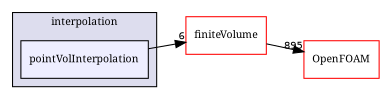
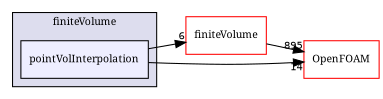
cluster "interpolation": label "interpolation" -> "finiteVolume"
edge "pointVolInterpolation" -> "OpenFOAM": added
